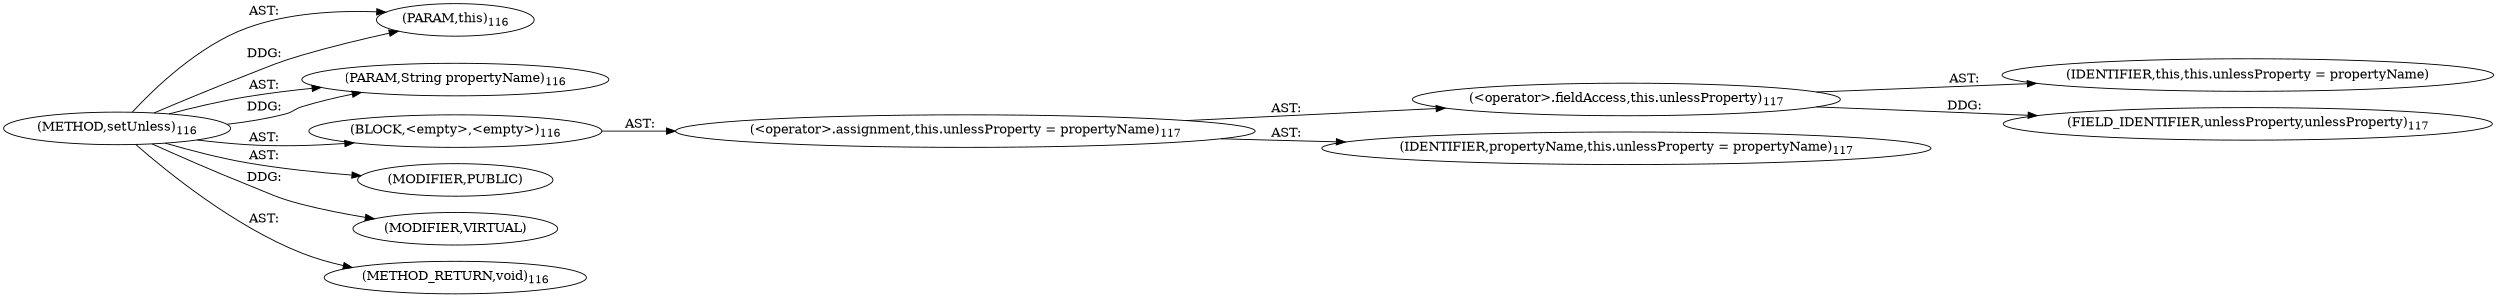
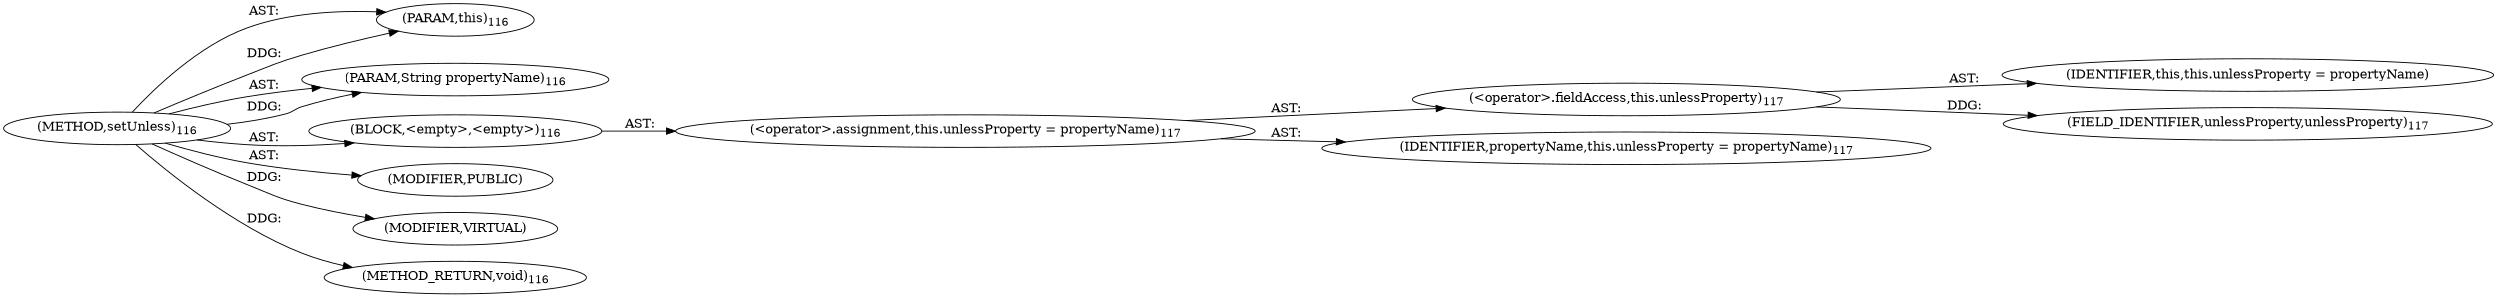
edge "(METHOD,setUnless)" -> "(METHOD_RETURN,void)": label "AST: " -> "DDG: "
